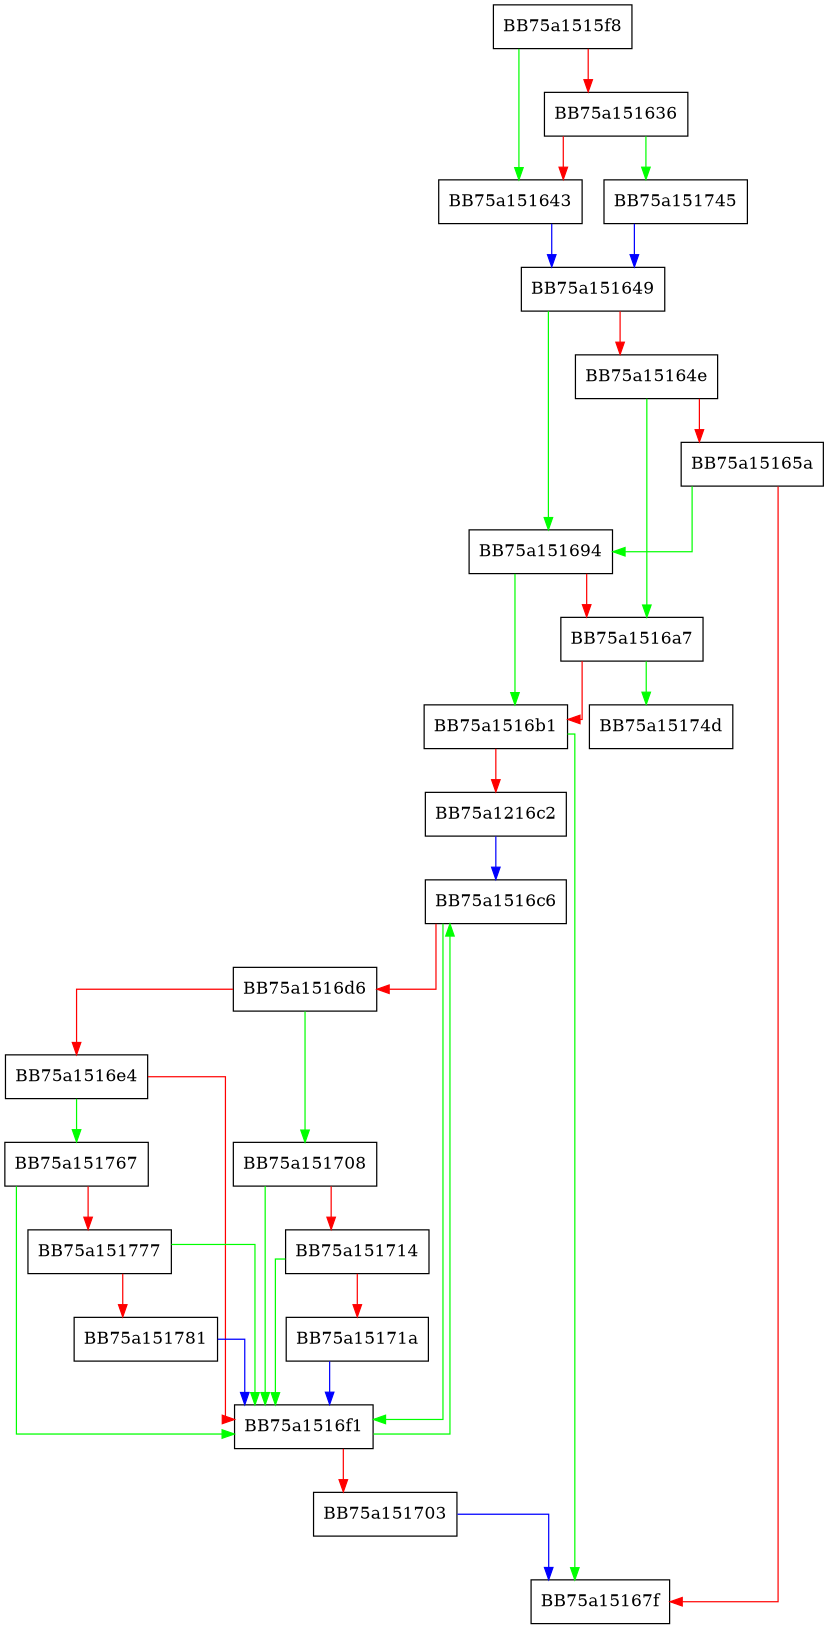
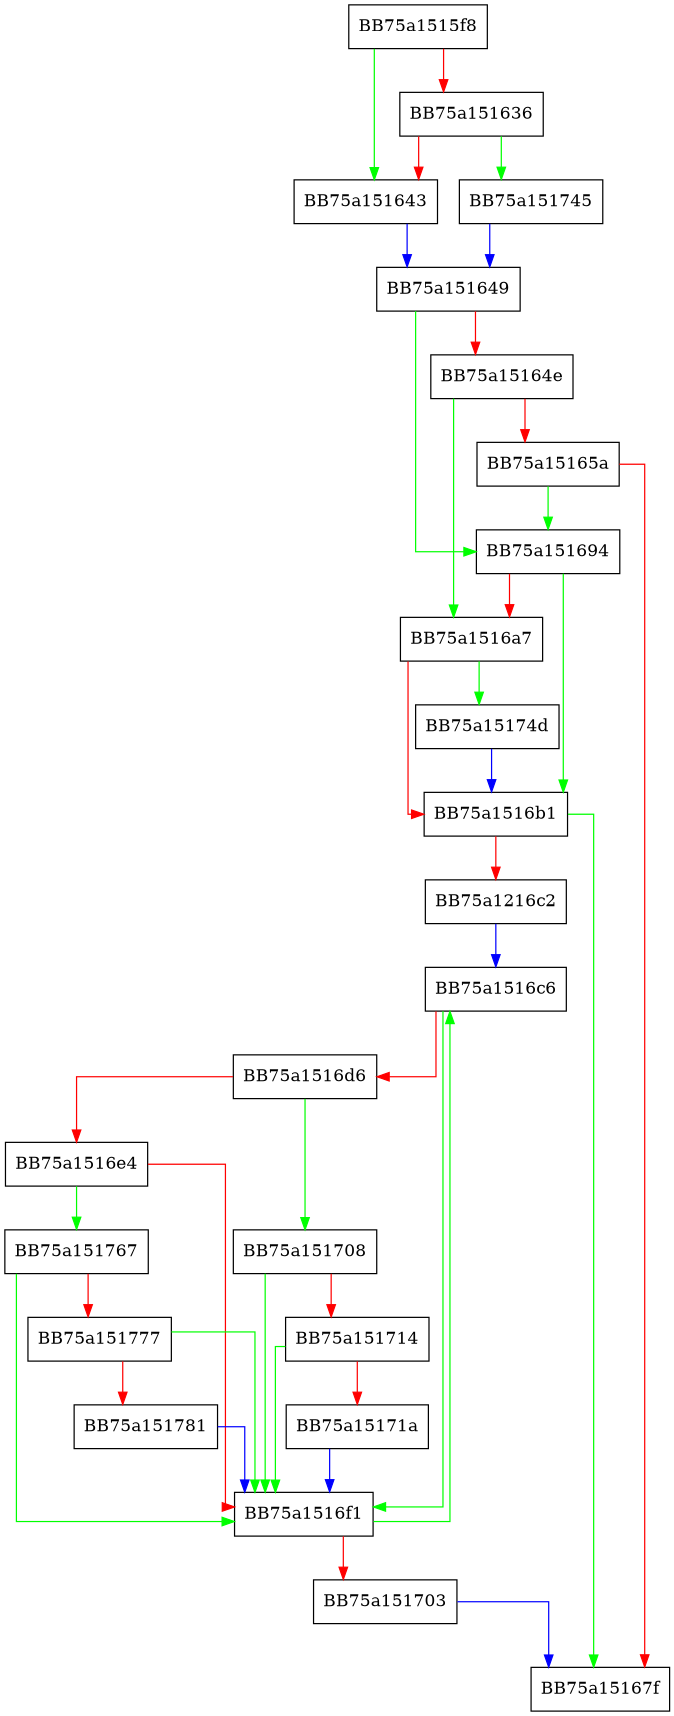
edge "BB75a15174d" -> "BB75a1516b1": added
